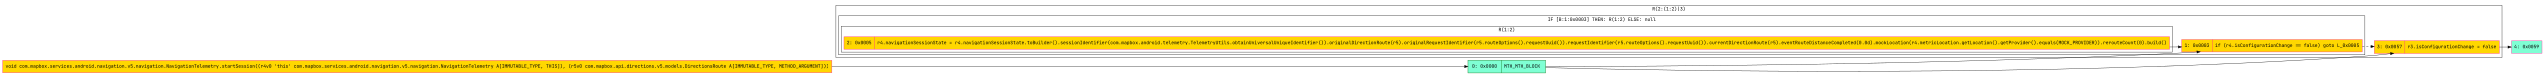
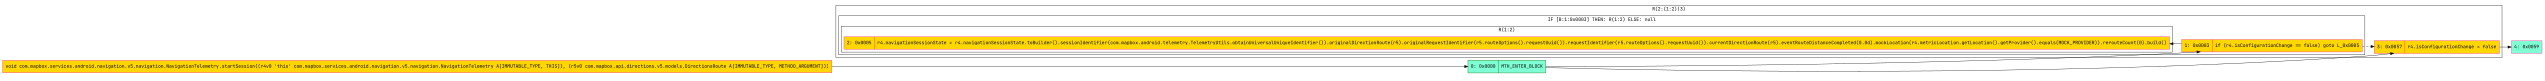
edge "2: 0x0005" -> "1: 0x0003": reversed
node "3: 0x0057": text "r3.isConfigurationChange = false" -> "r4.isConfigurationChange = false"
node "0: 0x0000": text "MTH_MTH_BLOCK" -> "MTH_ENTER_BLOCK"
